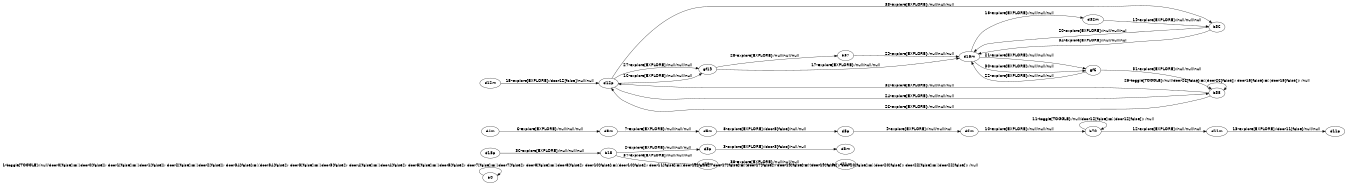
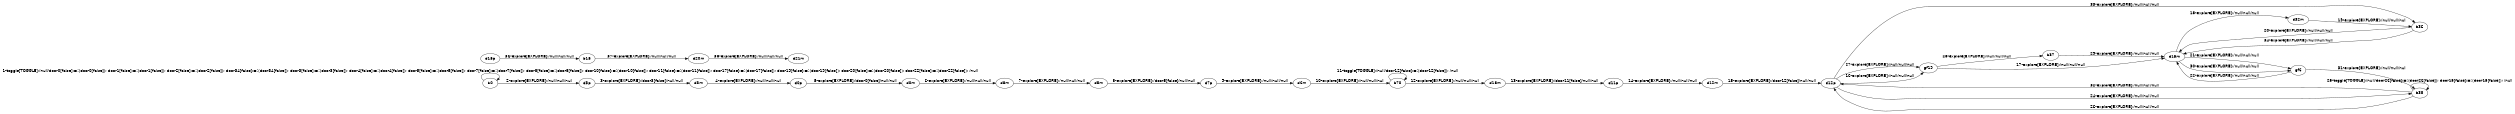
node "d0p": added
edge "d11p" -> "d12m": added, label "14-explore[EXPLORE];/null/null/null"
node "d4m": label "d4m" -> "d0m"
node "d5p": label "d5p" -> "d7p"
node "d11m": label "d11m" -> "d18m"
edge "b15" -> "d3p": now "b0" -> "d3p"
